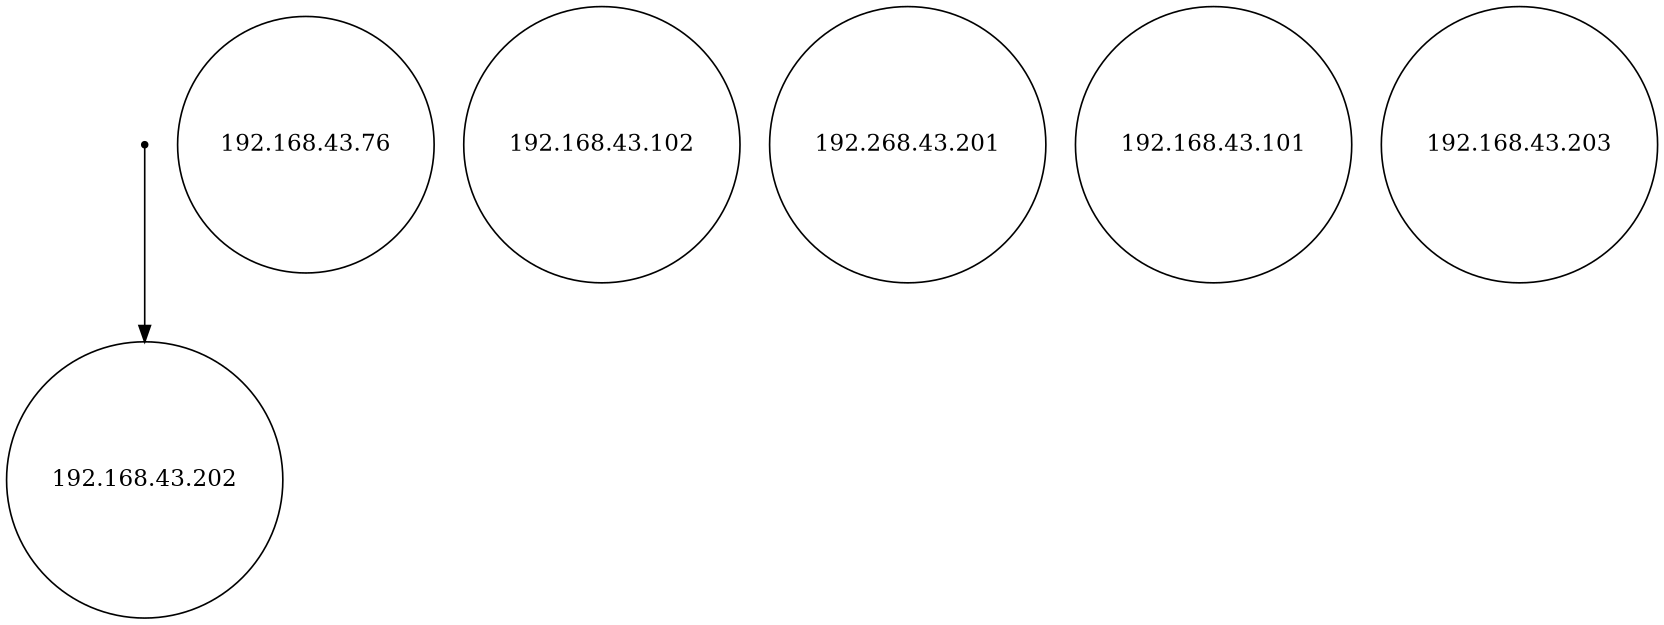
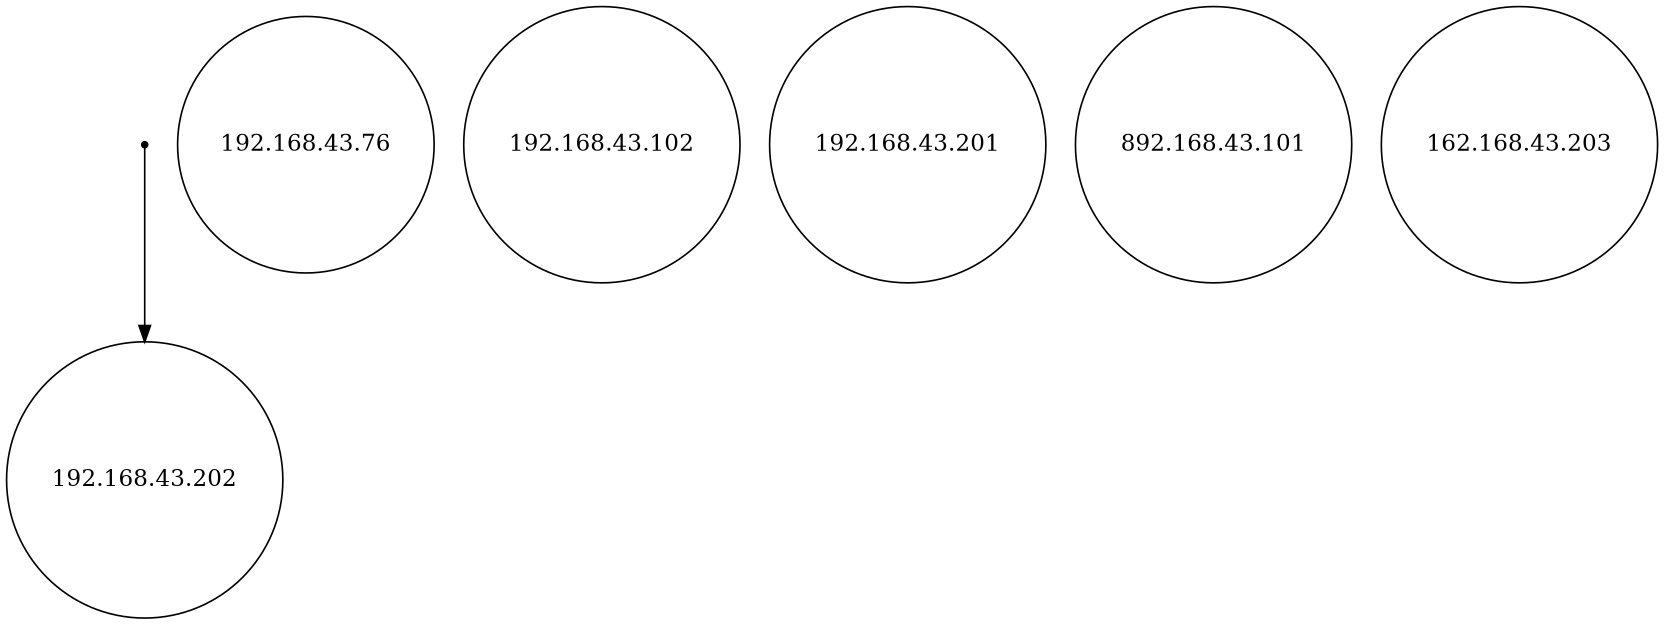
node "192.268.43.201": label "192.268.43.201" -> "192.168.43.201"
node "192.168.43.101": label "192.168.43.101" -> "892.168.43.101"
node "192.168.43.203": label "192.168.43.203" -> "162.168.43.203"
